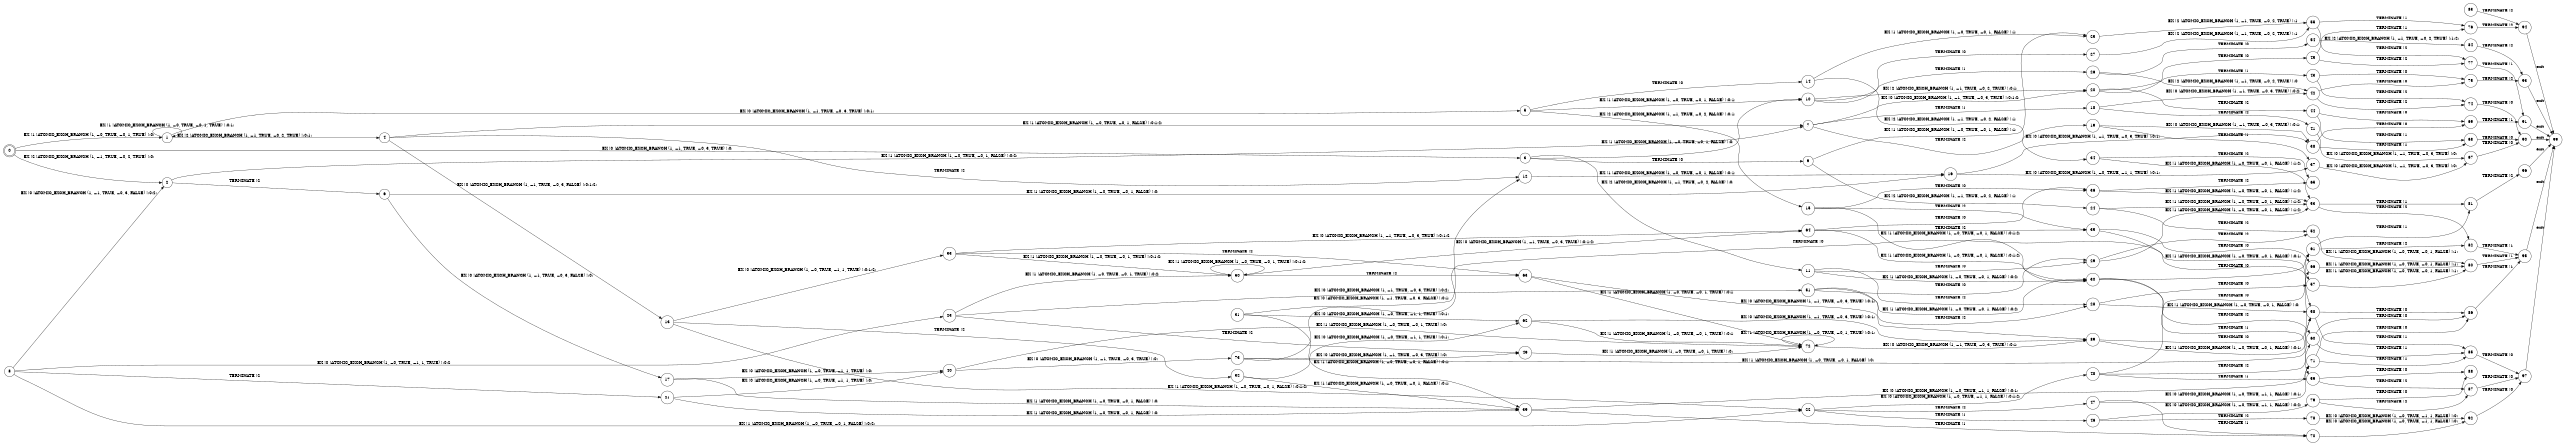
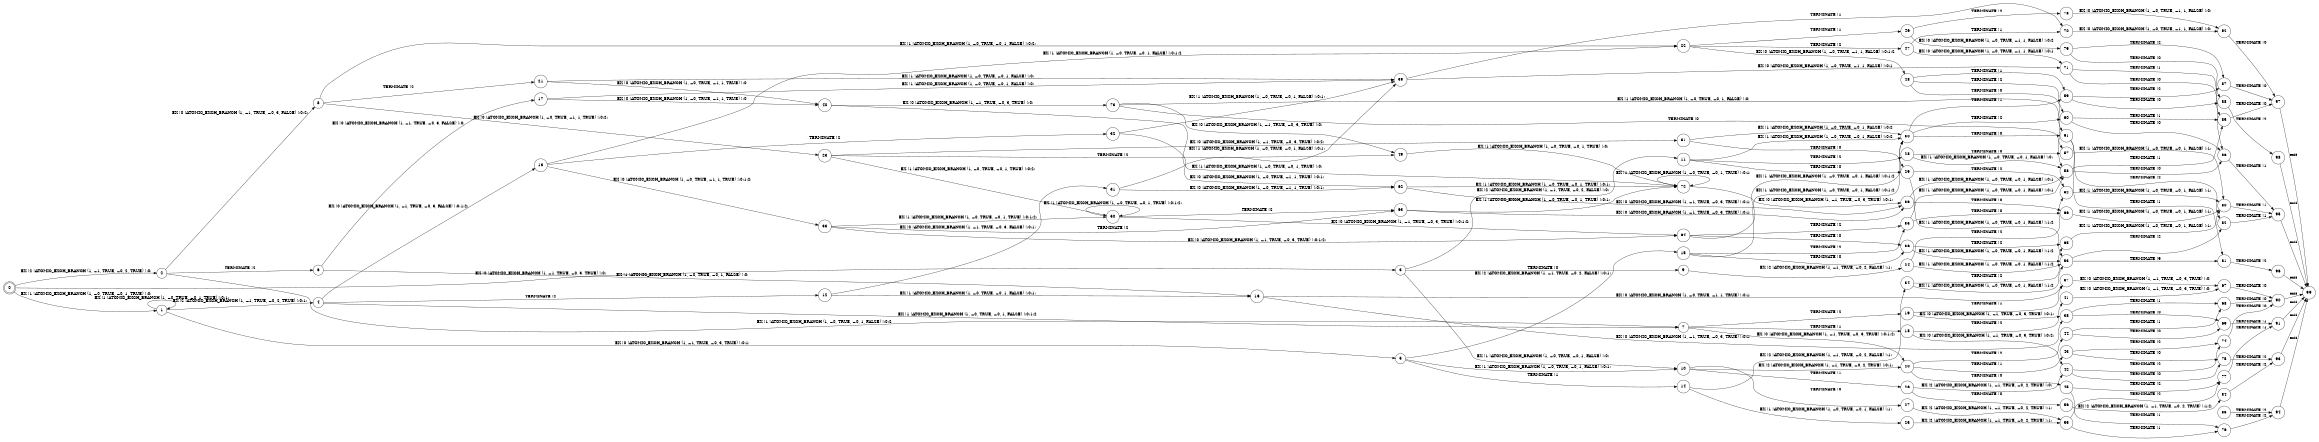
node "54": label "54" -> "56"
edge "5" -> "14": label "TERMINATE !0" -> "TERMINATE !1"
edge "9" -> "25": removed, label "EX !1 !ATOMIC_EXCH_BRANCH (1, +0, TRUE, +0, 1, FALSE) !:1:"
node "98": added
edge "53" -> "81": label "TERMINATE !1" -> "TERMINATE !9"
edge "65" -> "80": added, label "EX !1 !ATOMIC_EXCH_BRANCH (1, +0, TRUE, +0, 1, FALSE) !:1:"
edge "8" -> "2": reversed
edge "31" -> "12": reversed
edge "51" -> "28": removed, label "TERMINATE !2"
